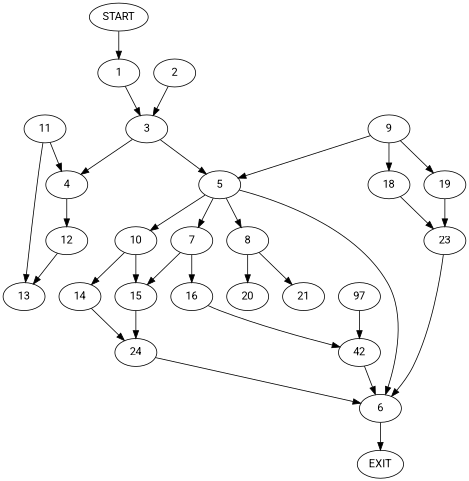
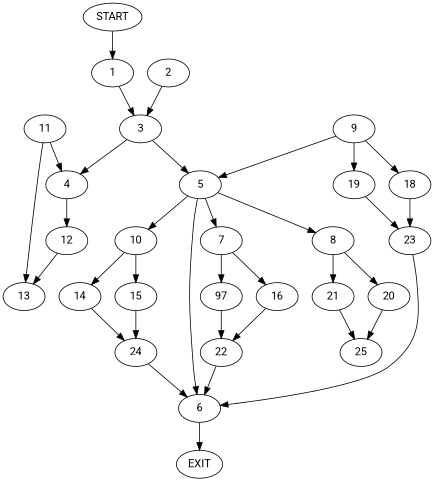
edge "7" -> "15": now "7" -> "97"
node "42": label "42" -> "22"
node "25": added
